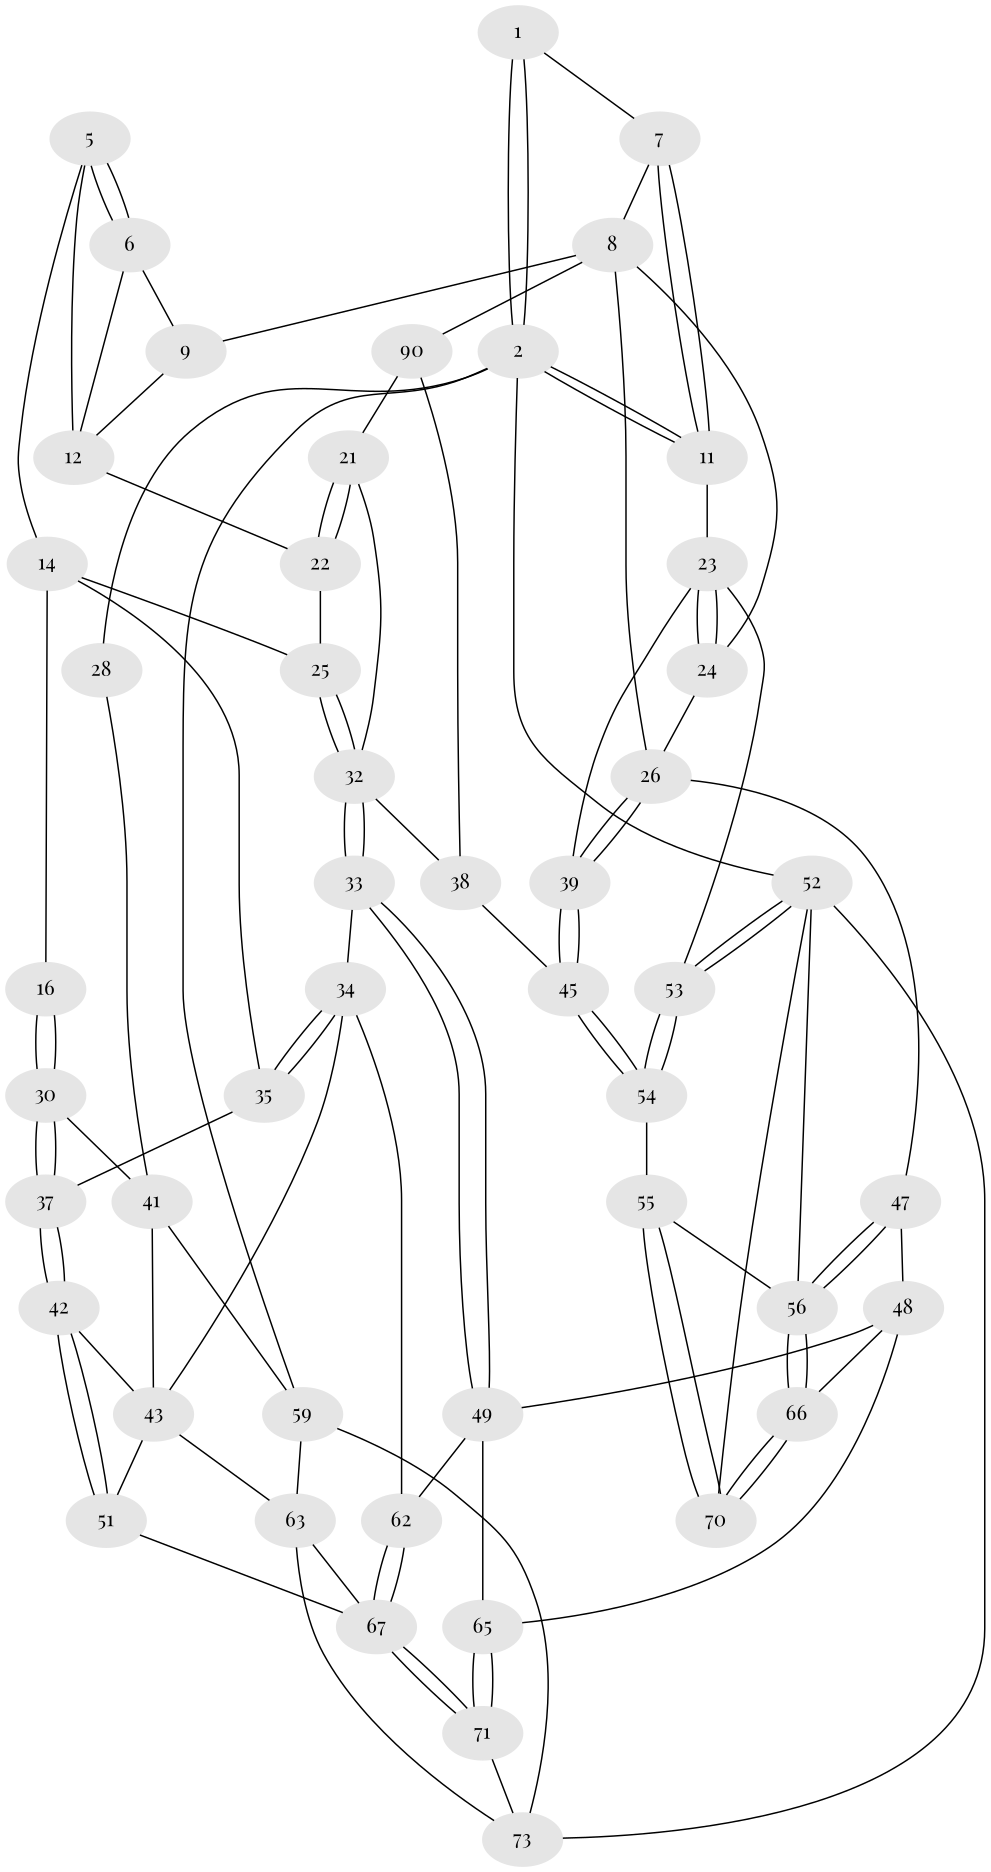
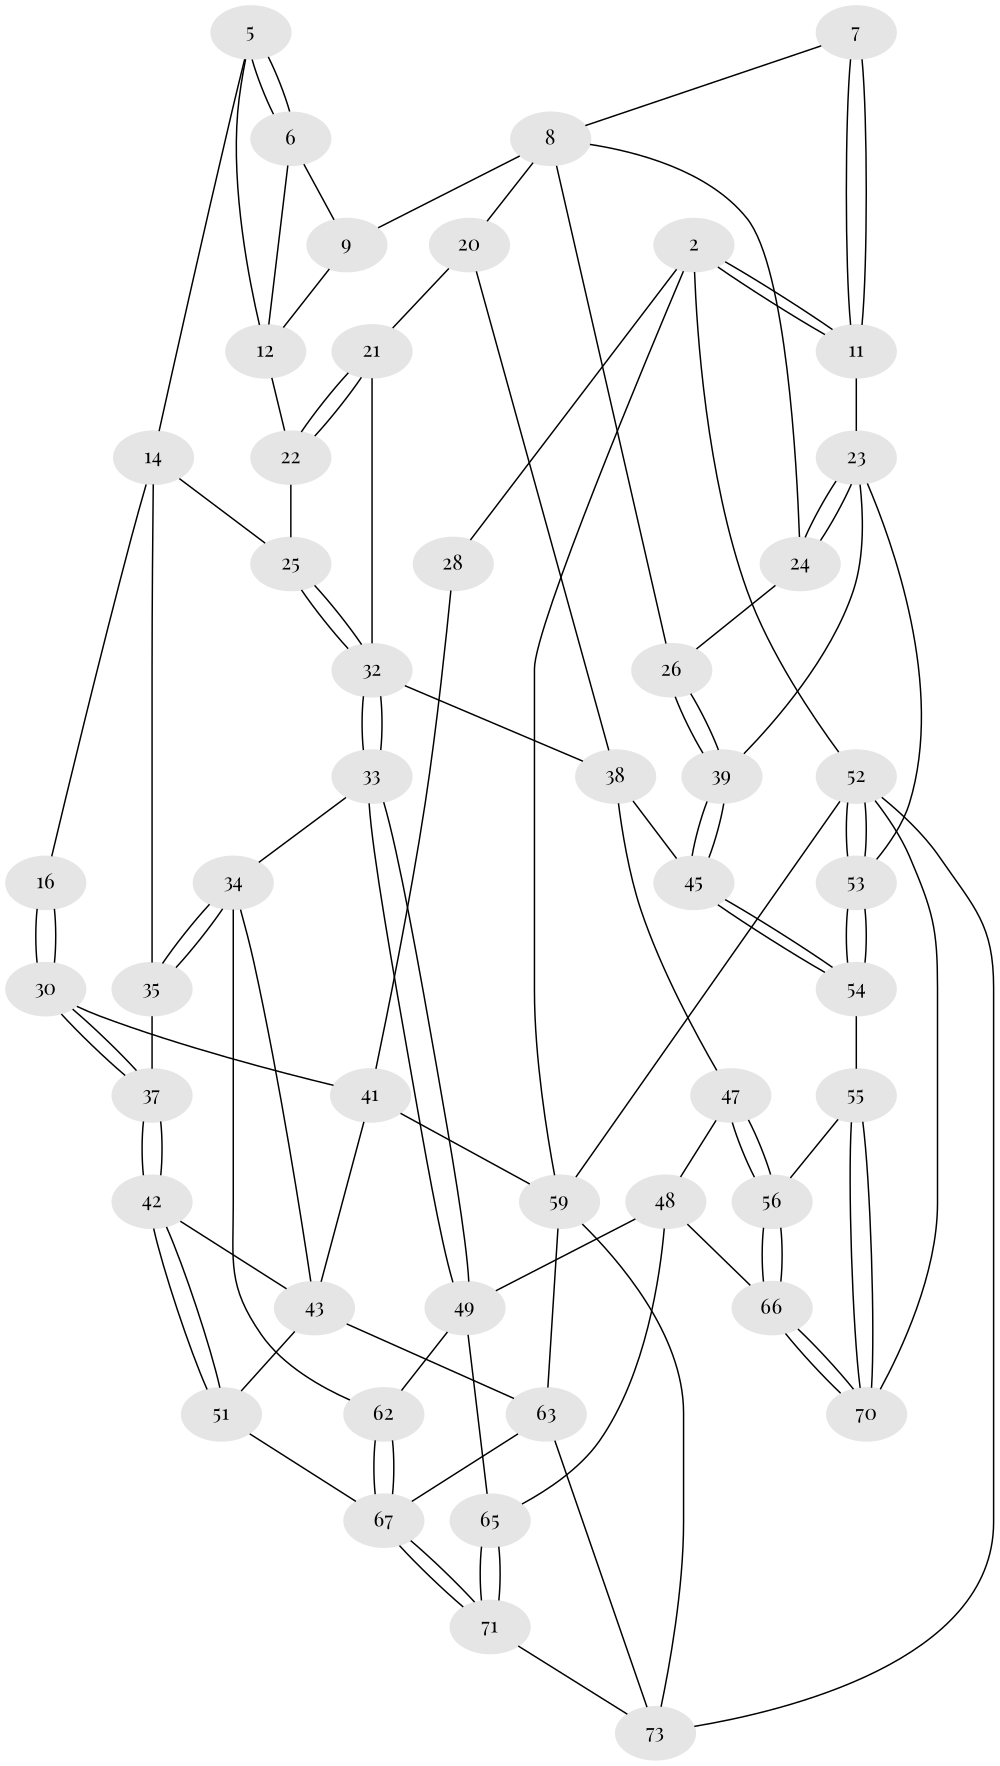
node "1": removed
node "90": label "90" -> "20"
edge "26" -- "47": now "38" -- "47"
edge "52" -- "56": now "52" -- "59"
